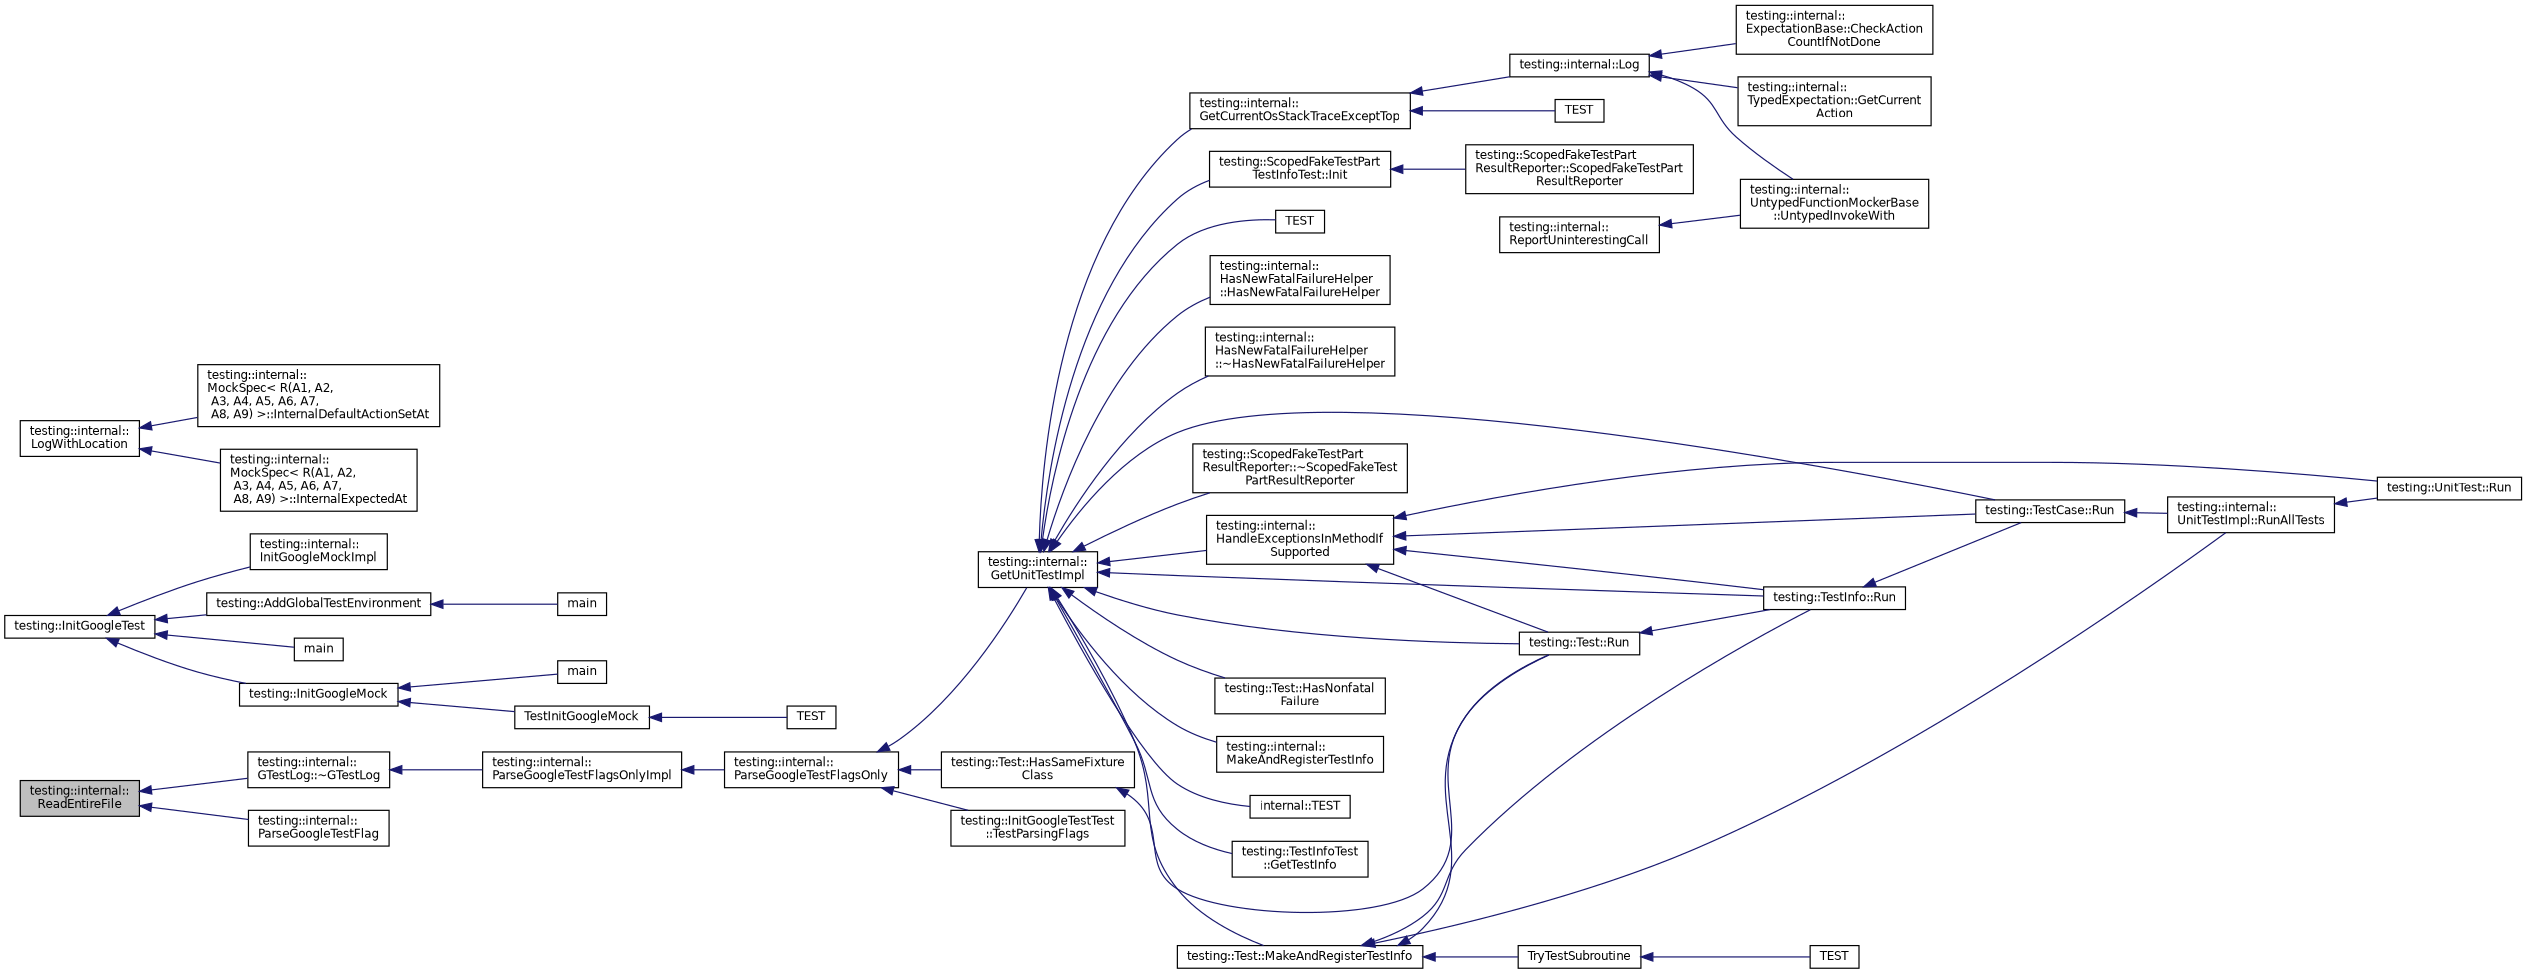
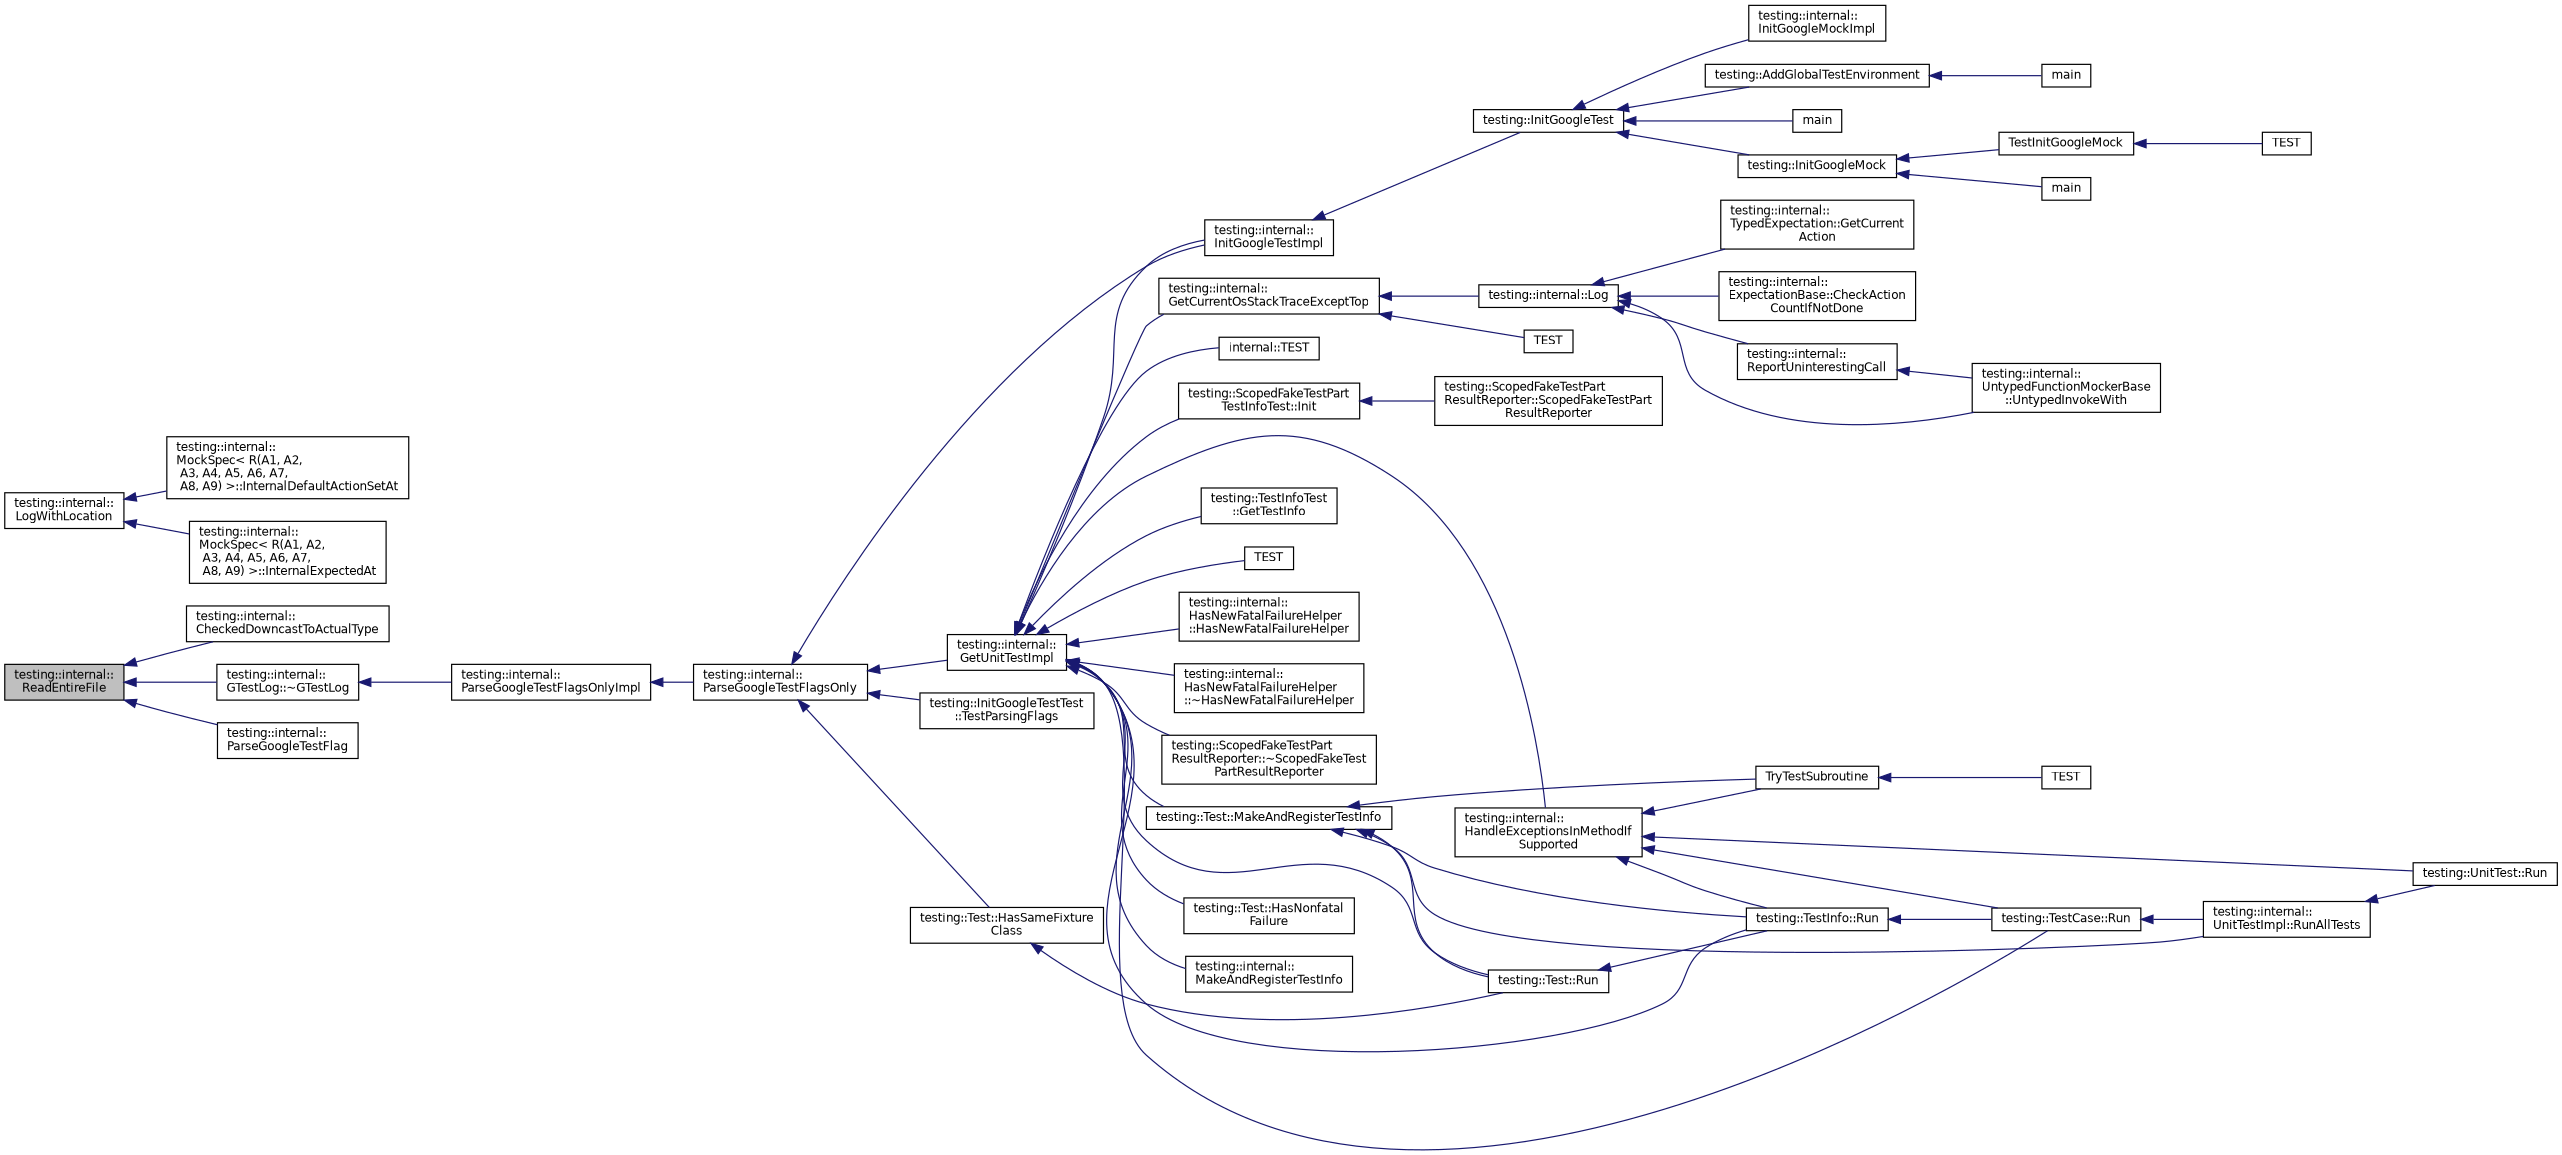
node "testing::internal:: InitGoogleTestImpl": added
edge "testing::internal:: ReportUninterestingCall" -> "testing::internal::Log": added
edge "testing::Test::Run" -> "testing::internal:: HandleExceptionsInMethodIf Supported": now "TryTestSubroutine" -> "testing::internal:: HandleExceptionsInMethodIf Supported"
node "testing::internal:: CheckedDowncastToActualType": added
